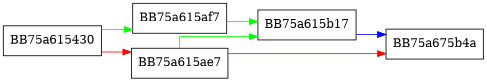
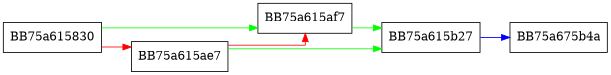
node "BB75a615b17": label "BB75a615b17" -> "BB75a615b27"
node "BB75a615430": label "BB75a615430" -> "BB75a615830"
edge "BB75a615ae7" -> "BB75a675b4a": now "BB75a615ae7" -> "BB75a615af7"
